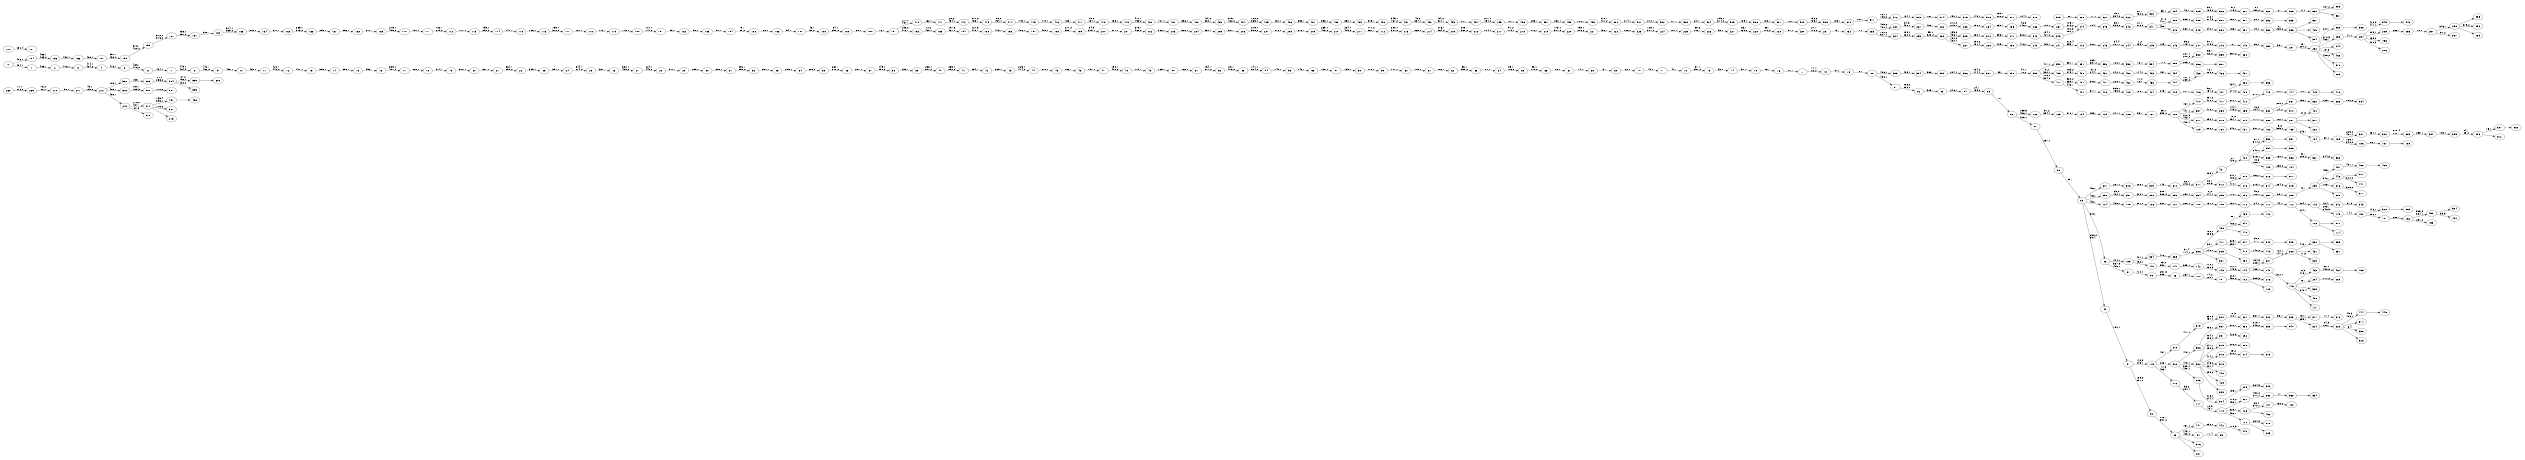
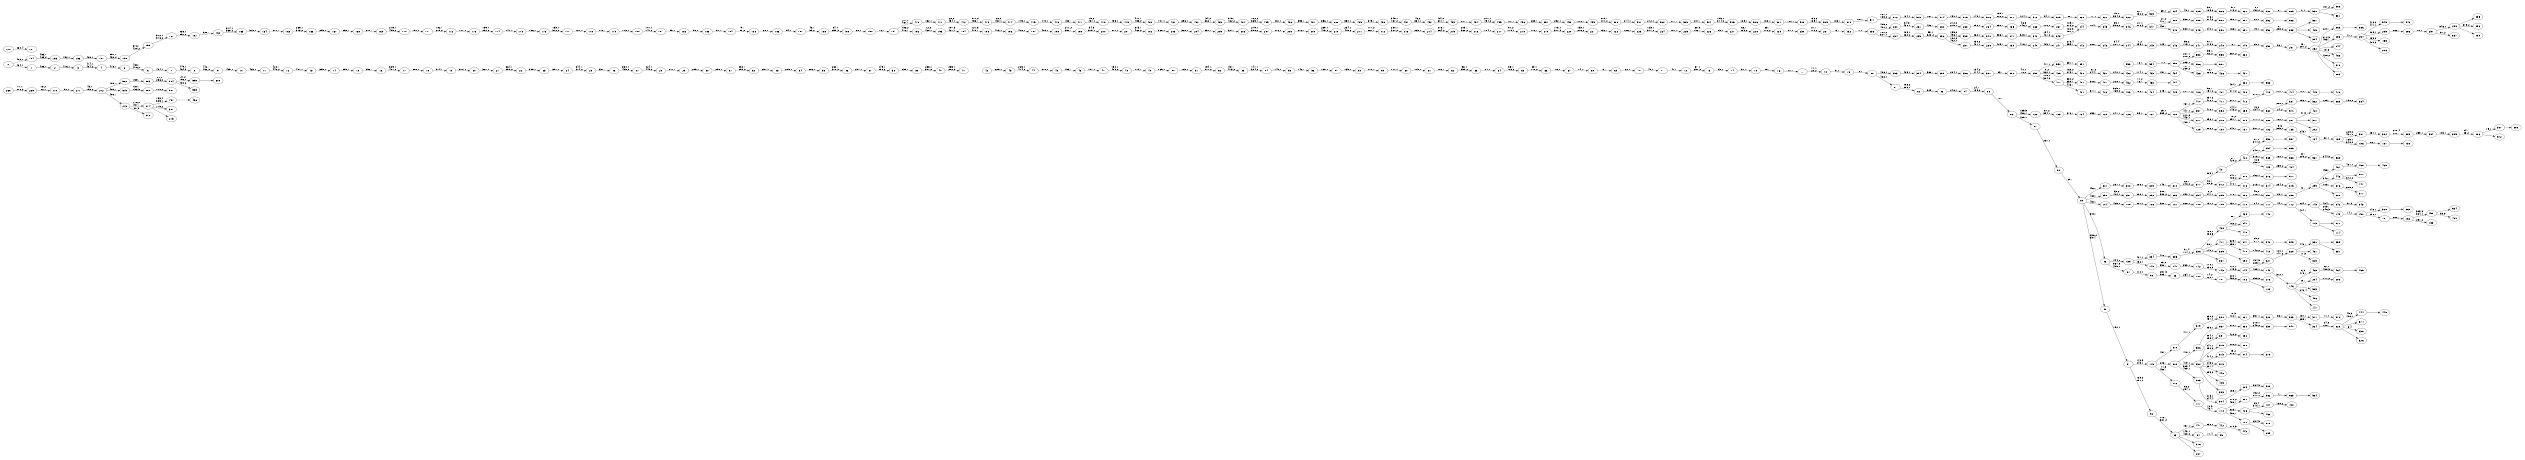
edge "518" -> "519": added, label "94,1"
node "488": label "488" -> "688"
node "552": removed
edge "41" -> "42": removed, label "234,1"
edge "434" -> "435": now "555" -> "435"
